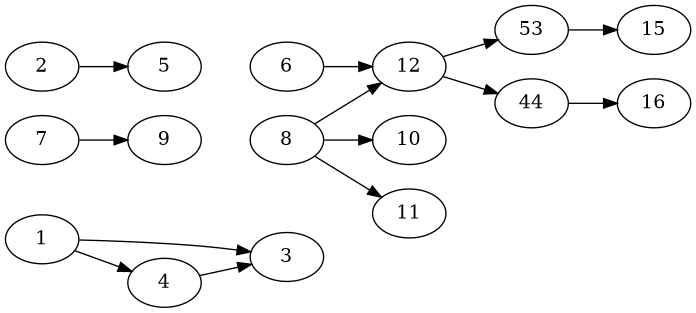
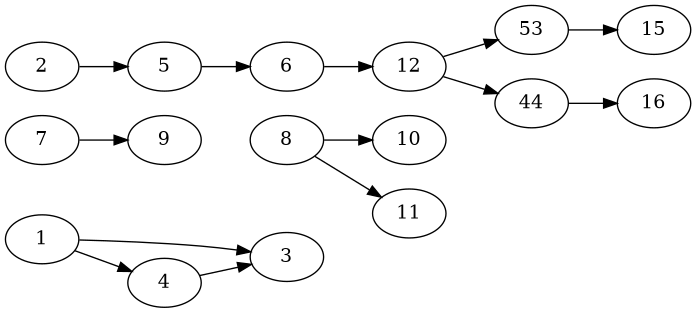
edge "5" -> "6": added
edge "8" -> "12": removed
